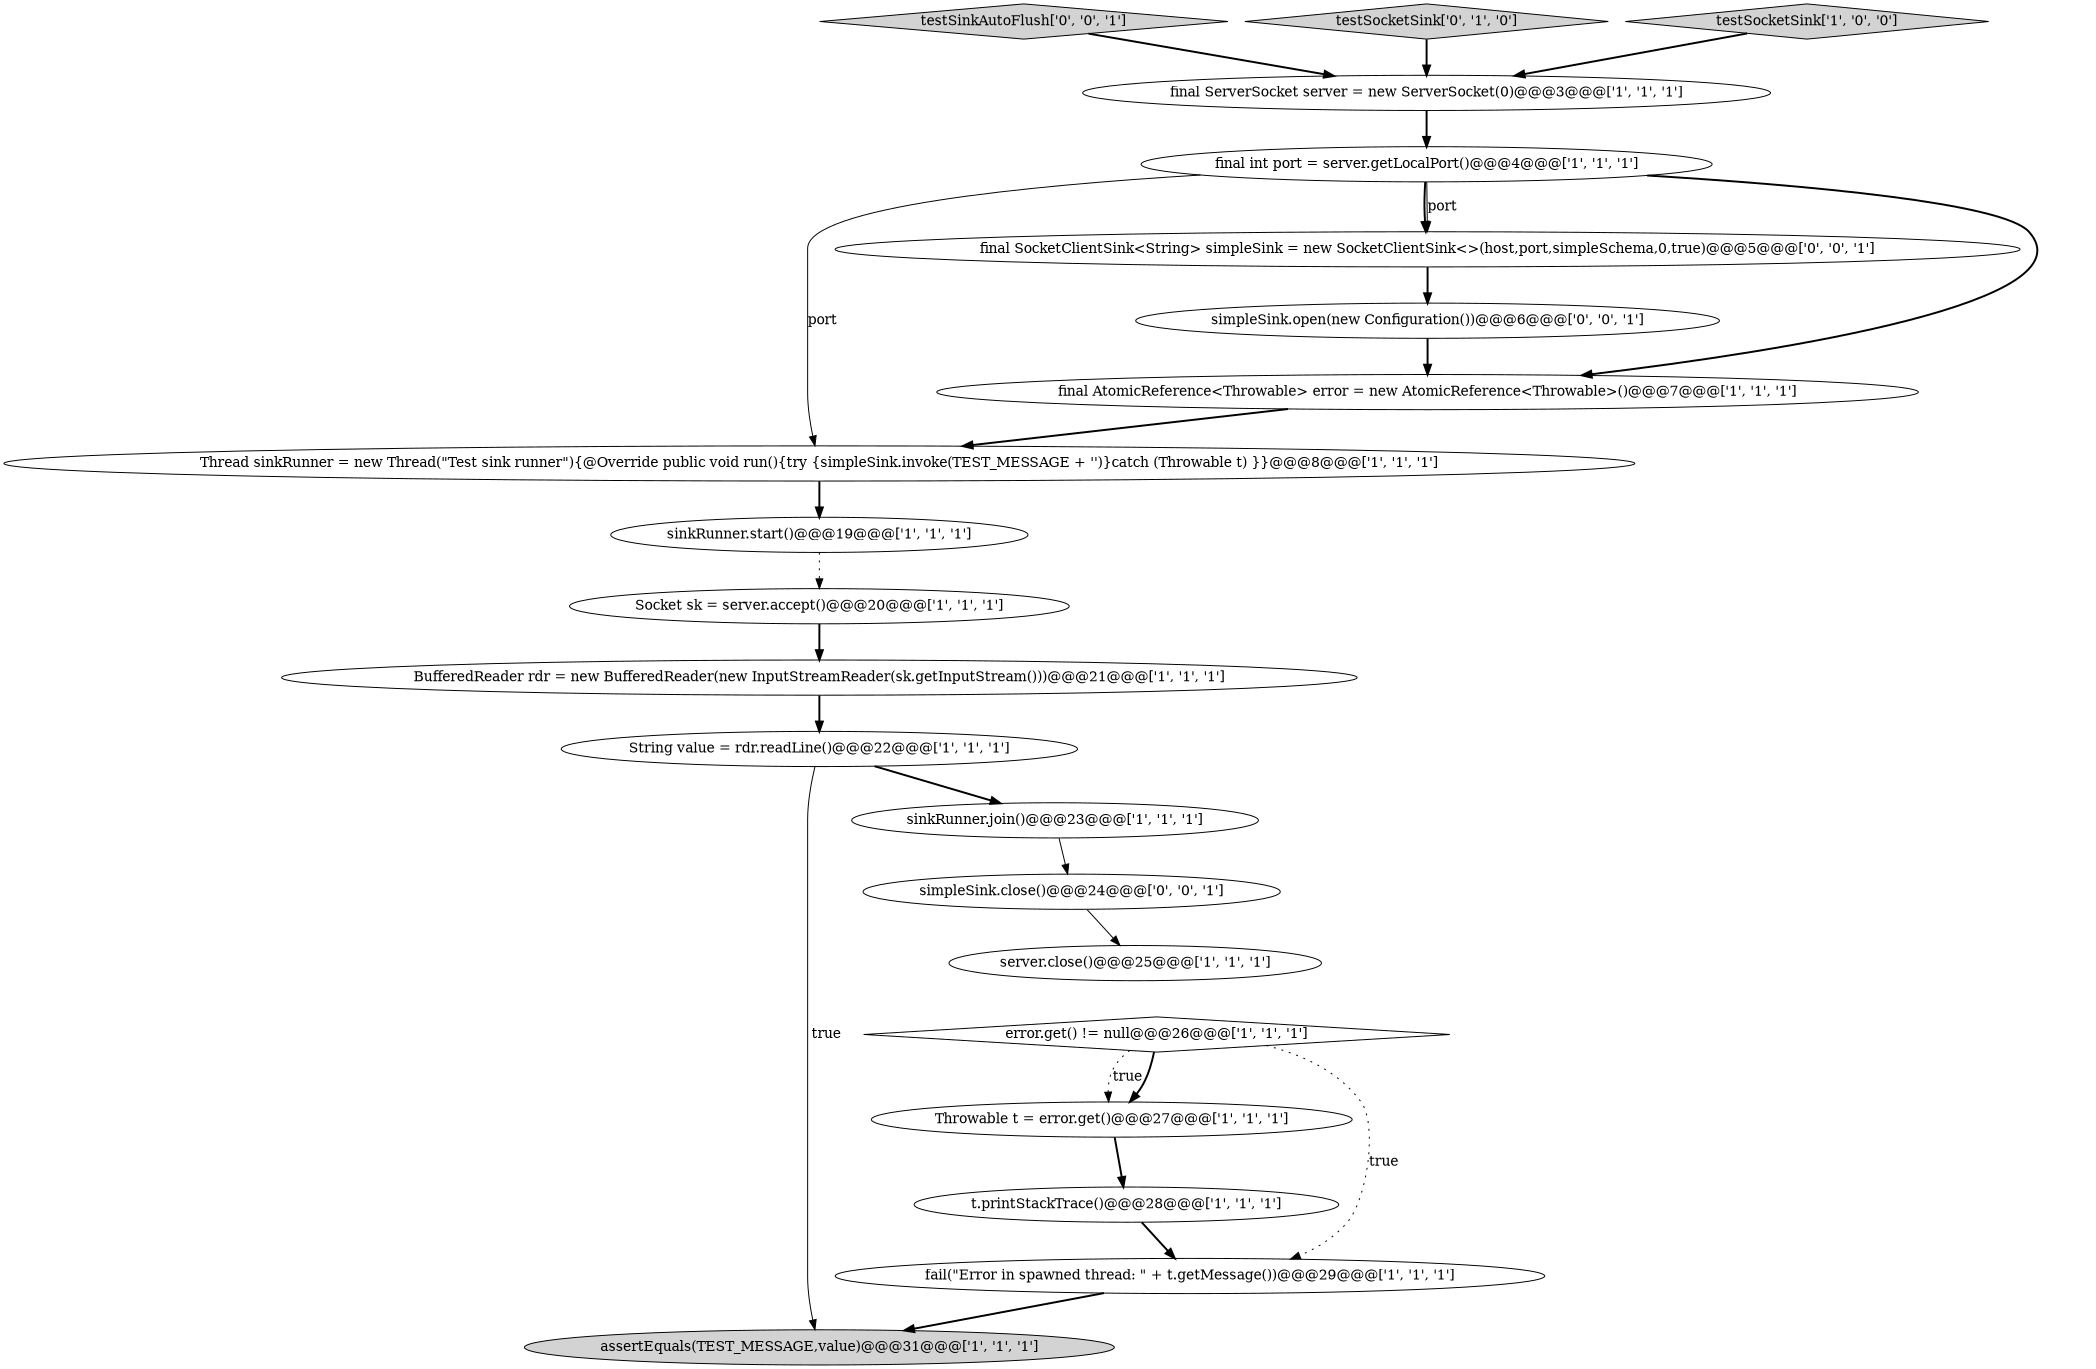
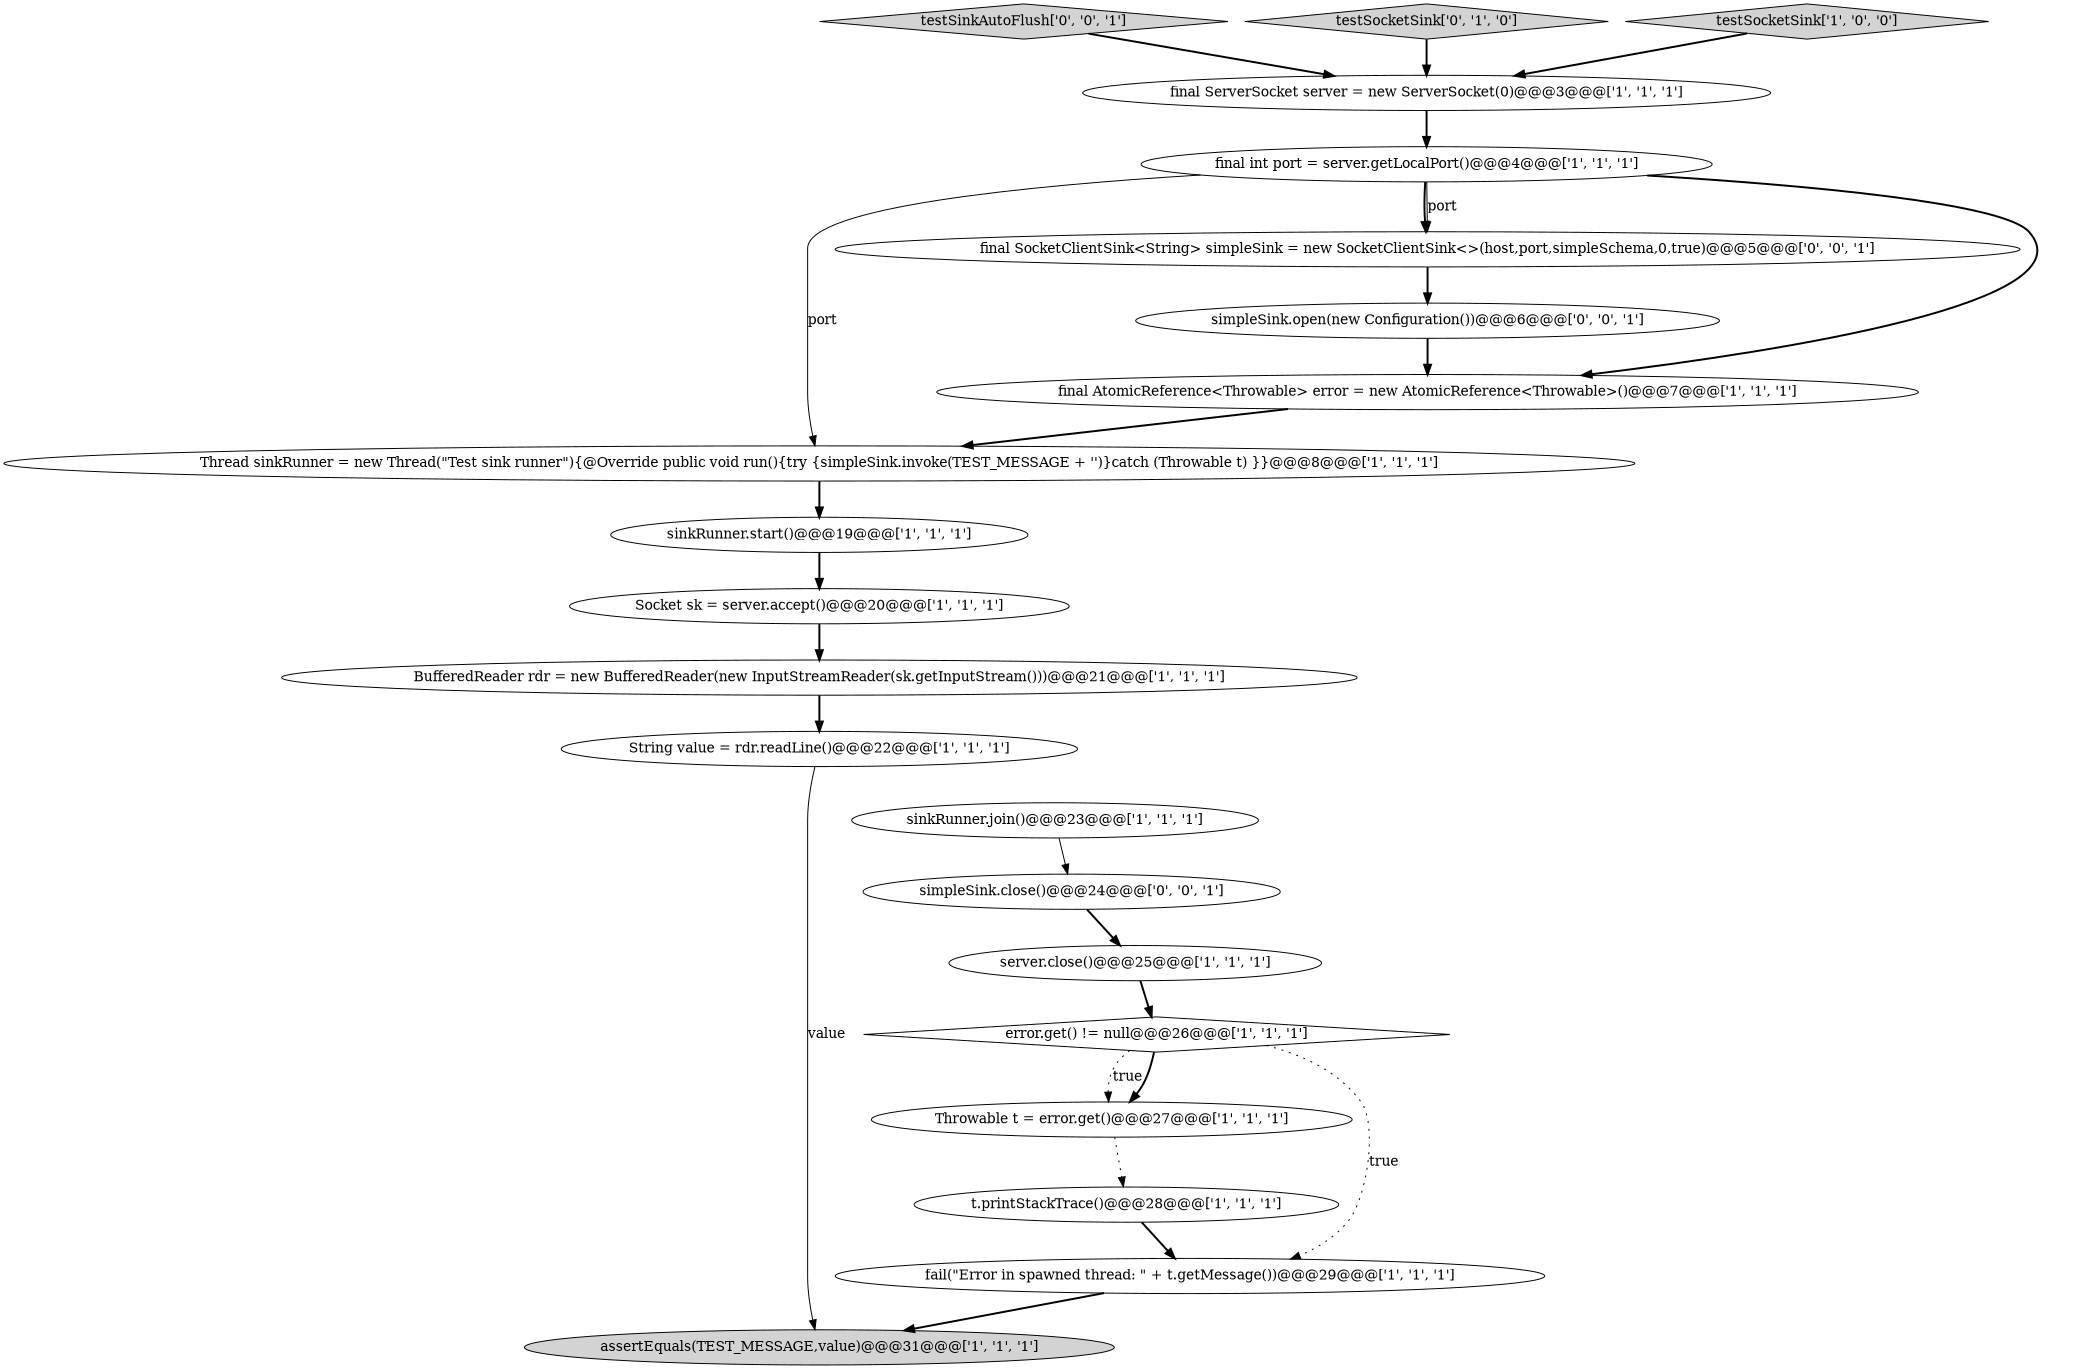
edge "sinkRunner.start()@@@19@@@['1', '1', '1']" -> "Socket sk = server.accept()@@@20@@@['1', '1', '1']": style dotted -> bold
edge "String value = rdr.readLine()@@@22@@@['1', '1', '1']" -> "sinkRunner.join()@@@23@@@['1', '1', '1']": removed
edge "simpleSink.close()@@@24@@@['0', '0', '1']" -> "server.close()@@@25@@@['1', '1', '1']": style solid -> bold
edge "server.close()@@@25@@@['1', '1', '1']" -> "error.get() != null@@@26@@@['1', '1', '1']": added
edge "String value = rdr.readLine()@@@22@@@['1', '1', '1']" -> "assertEquals(TEST_MESSAGE,value)@@@31@@@['1', '1', '1']": label "true" -> "value"
edge "Throwable t = error.get()@@@27@@@['1', '1', '1']" -> "t.printStackTrace()@@@28@@@['1', '1', '1']": style bold -> dotted
